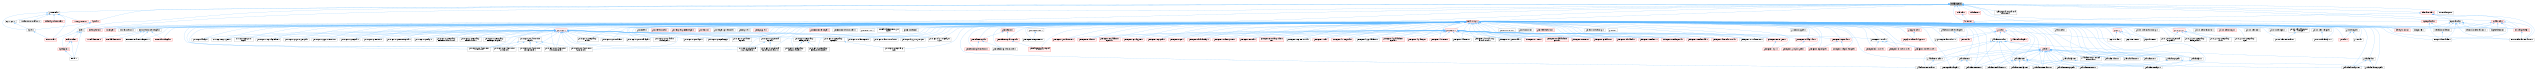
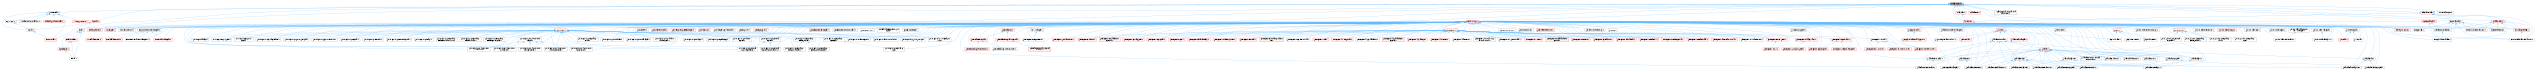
node "ActorDragDropOp.h": label "ActorDragDropOp.h" -> "ProxyInterface.h"
